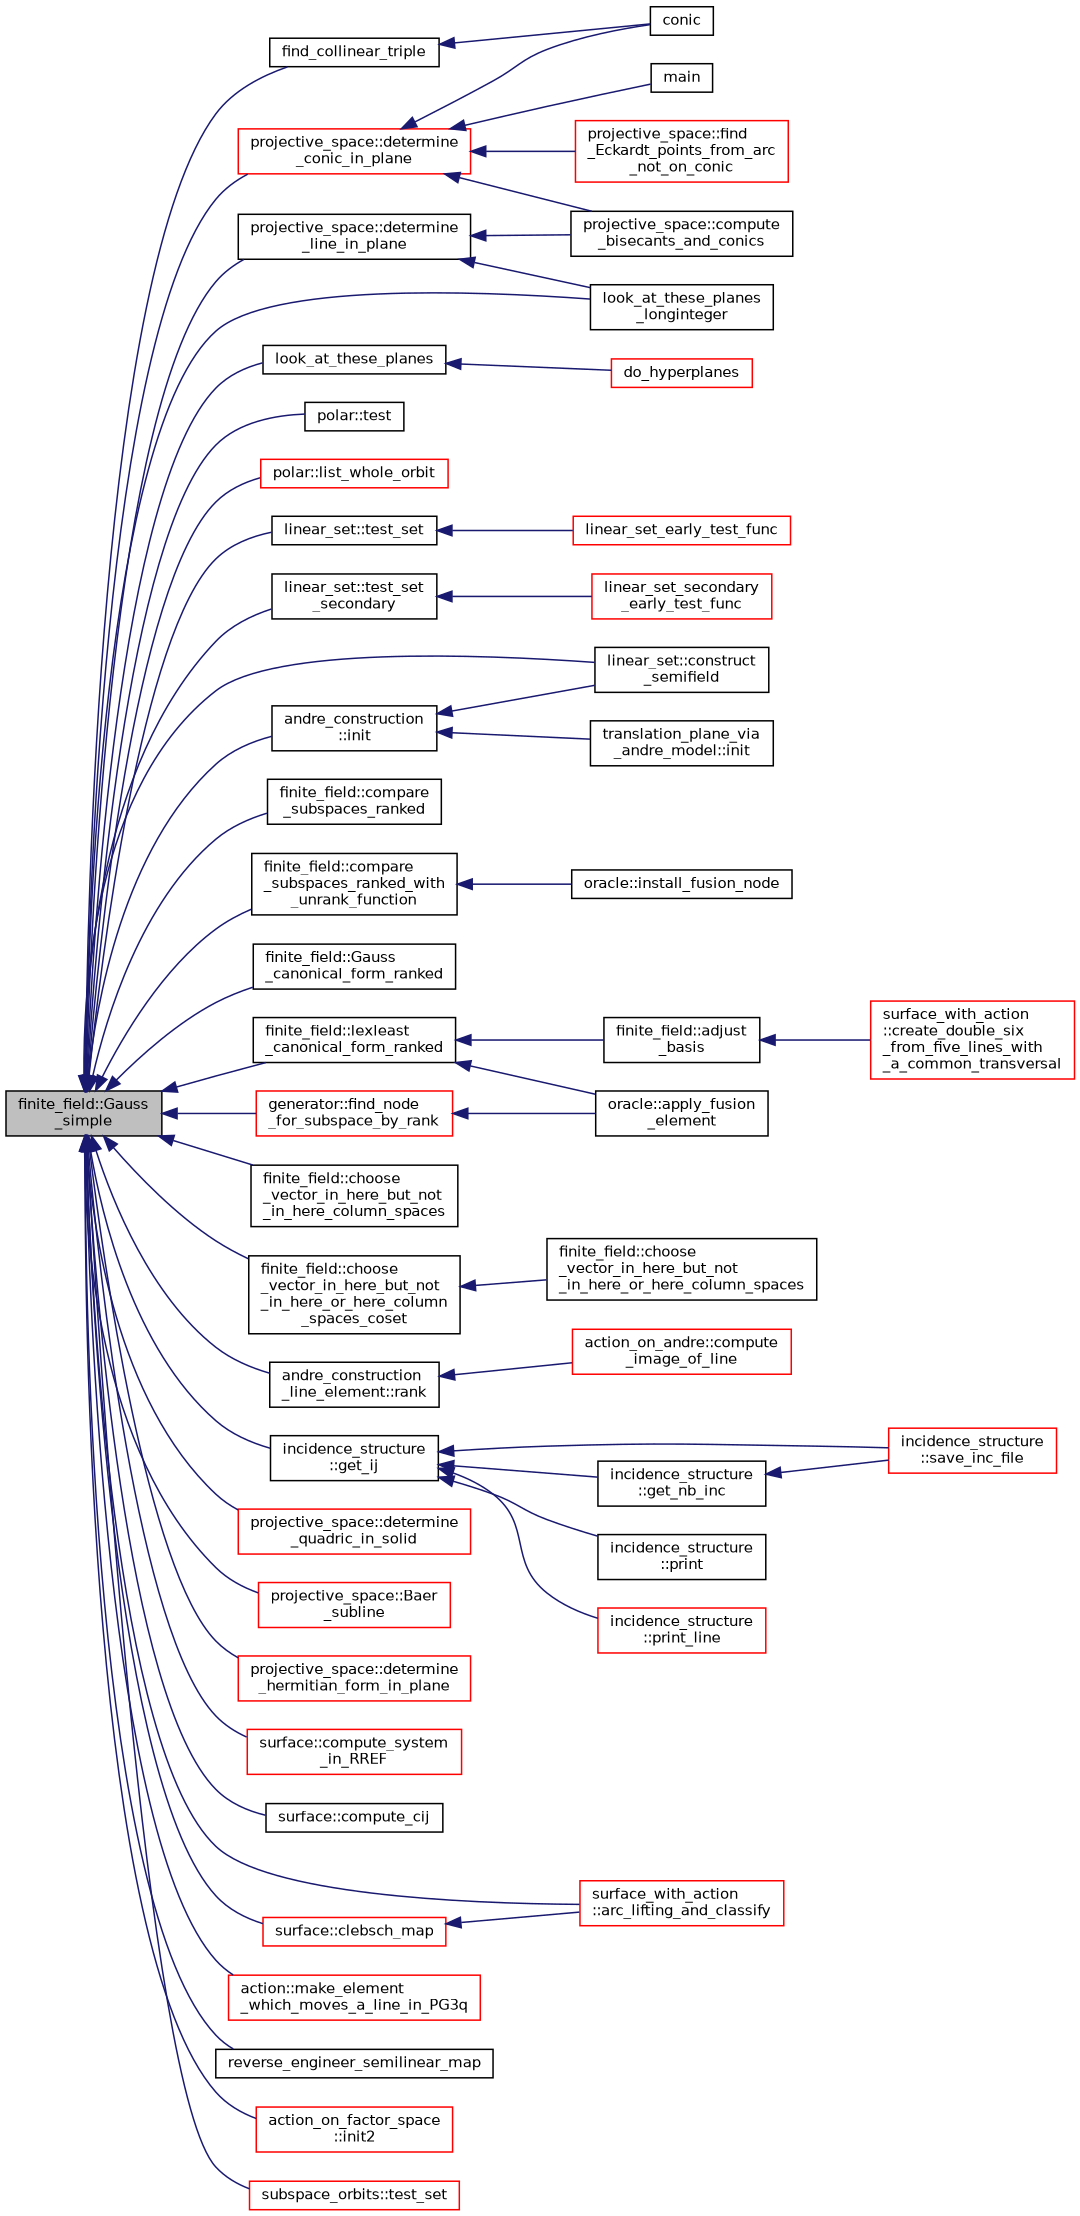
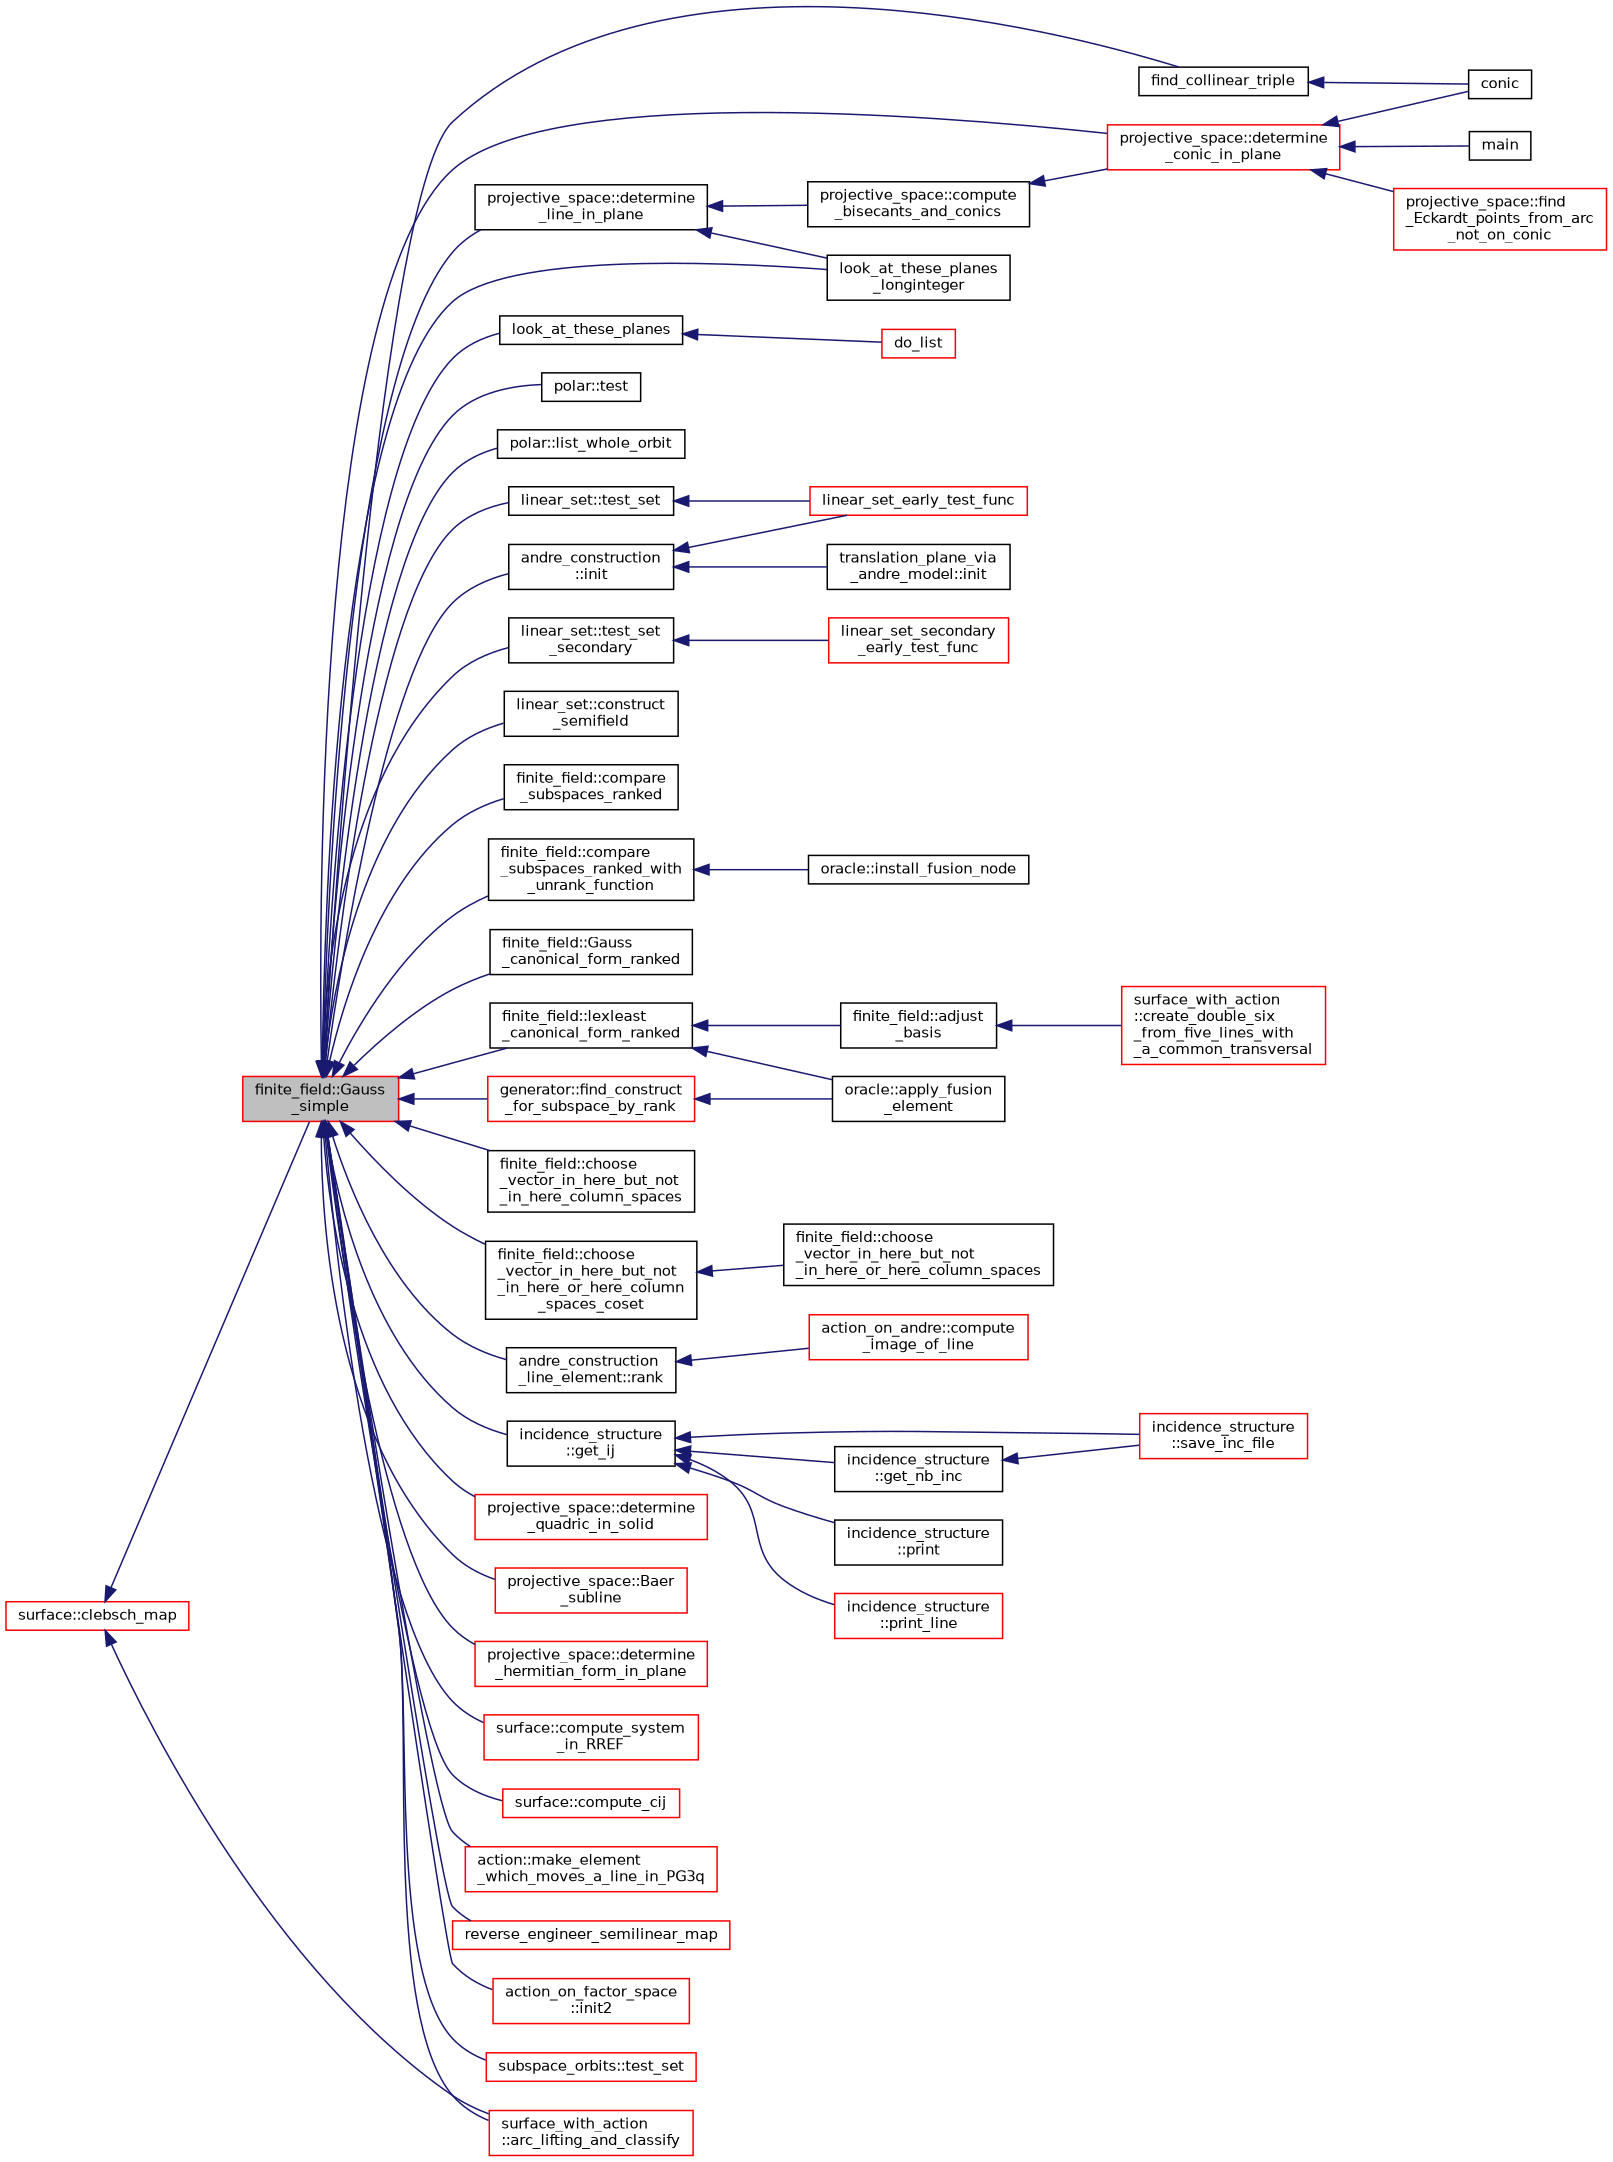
edge "projective_space::compute _bisecants_and_conics" -> "projective_space::determine _conic_in_plane": reversed
node "do_hyperplanes": label "do_hyperplanes" -> "do_list"
node "polar::list_whole_orbit": color red -> black
edge "linear_set::construct _semifield" -> "andre_construction ::init": now "linear_set_early_test_func" -> "andre_construction ::init"
node "finite_field::Gauss _simple": color black -> red
node "generator::find_node _for_subspace_by_rank": label "generator::find_node _for_subspace_by_rank" -> "generator::find_construct _for_subspace_by_rank"
edge "surface::clebsch_map" -> "finite_field::Gauss _simple": reversed
node "surface::compute_cij": color black -> red
node "reverse_engineer_semilinear_map": color black -> red
